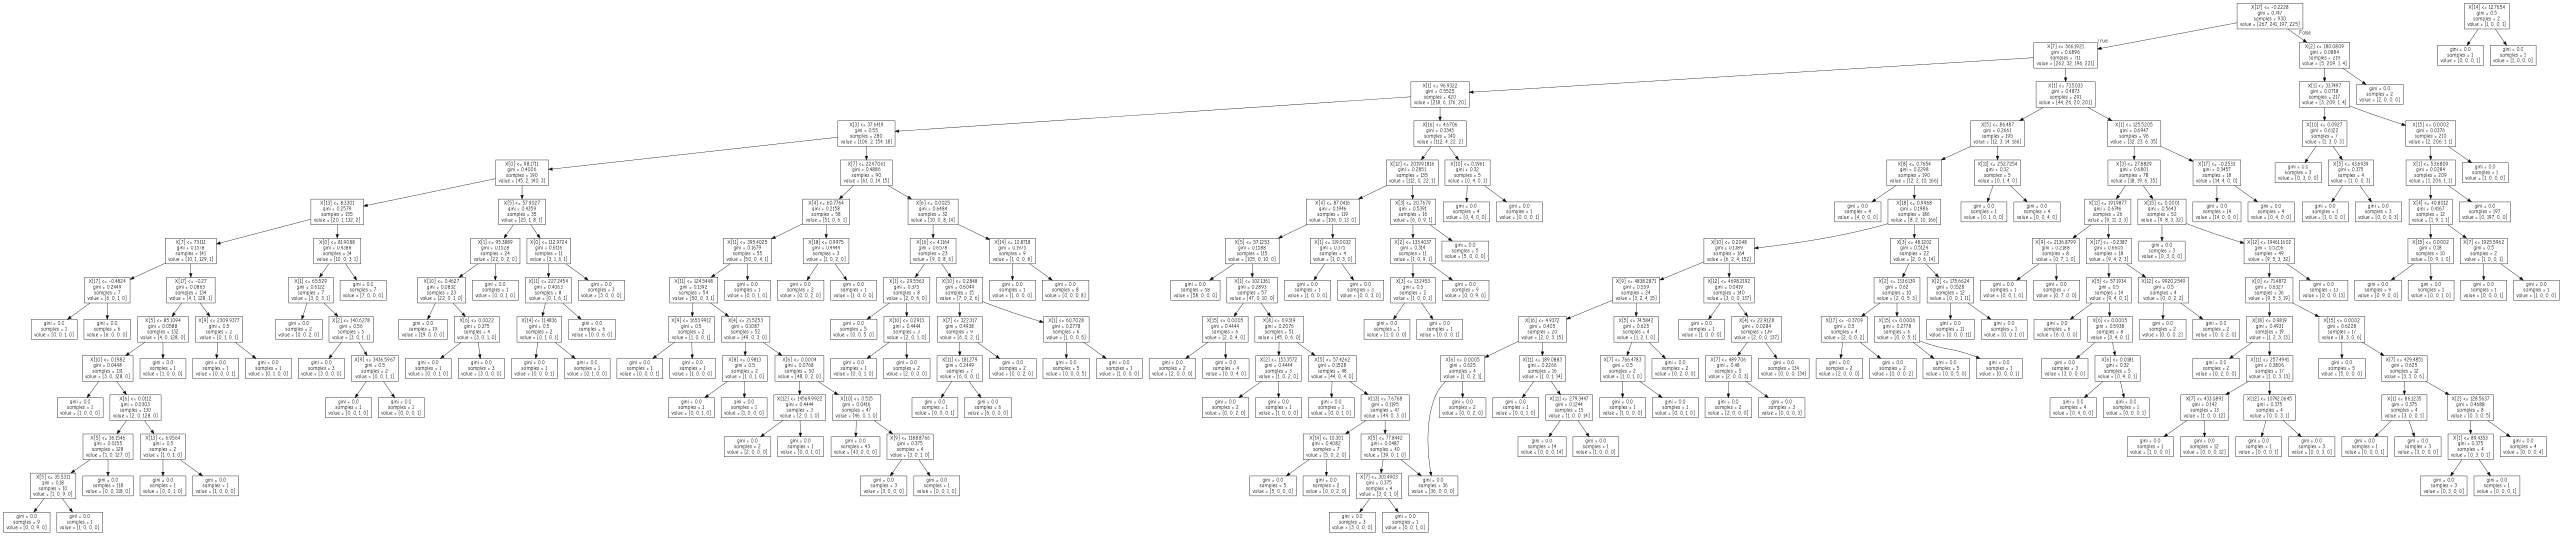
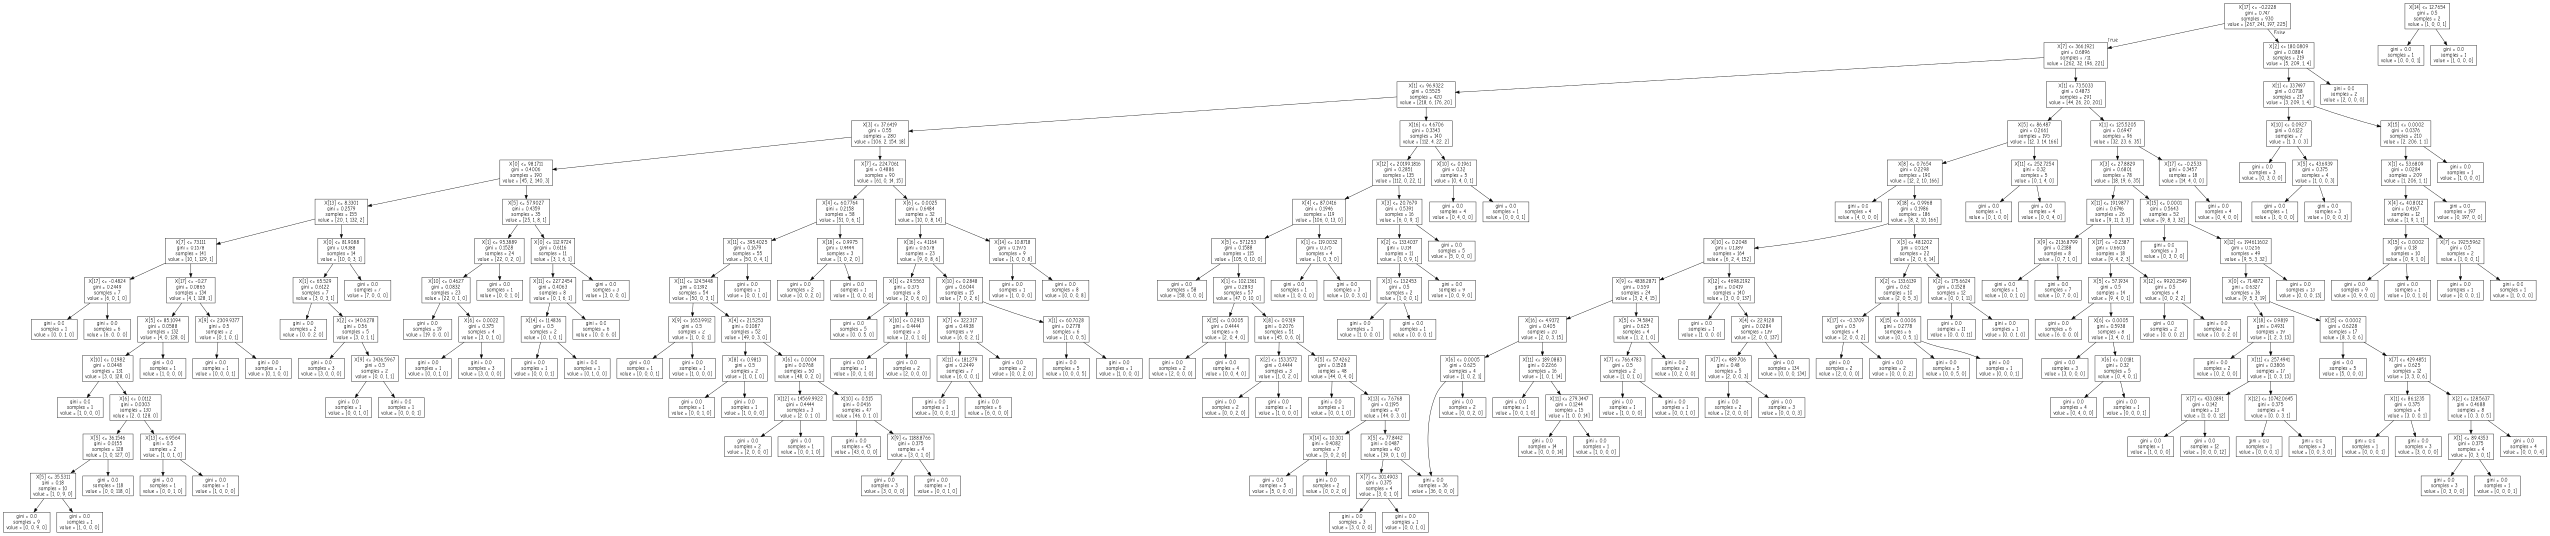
node "gini = 0.0 samples = 14 value = [14, 0, 0, 0]": removed
